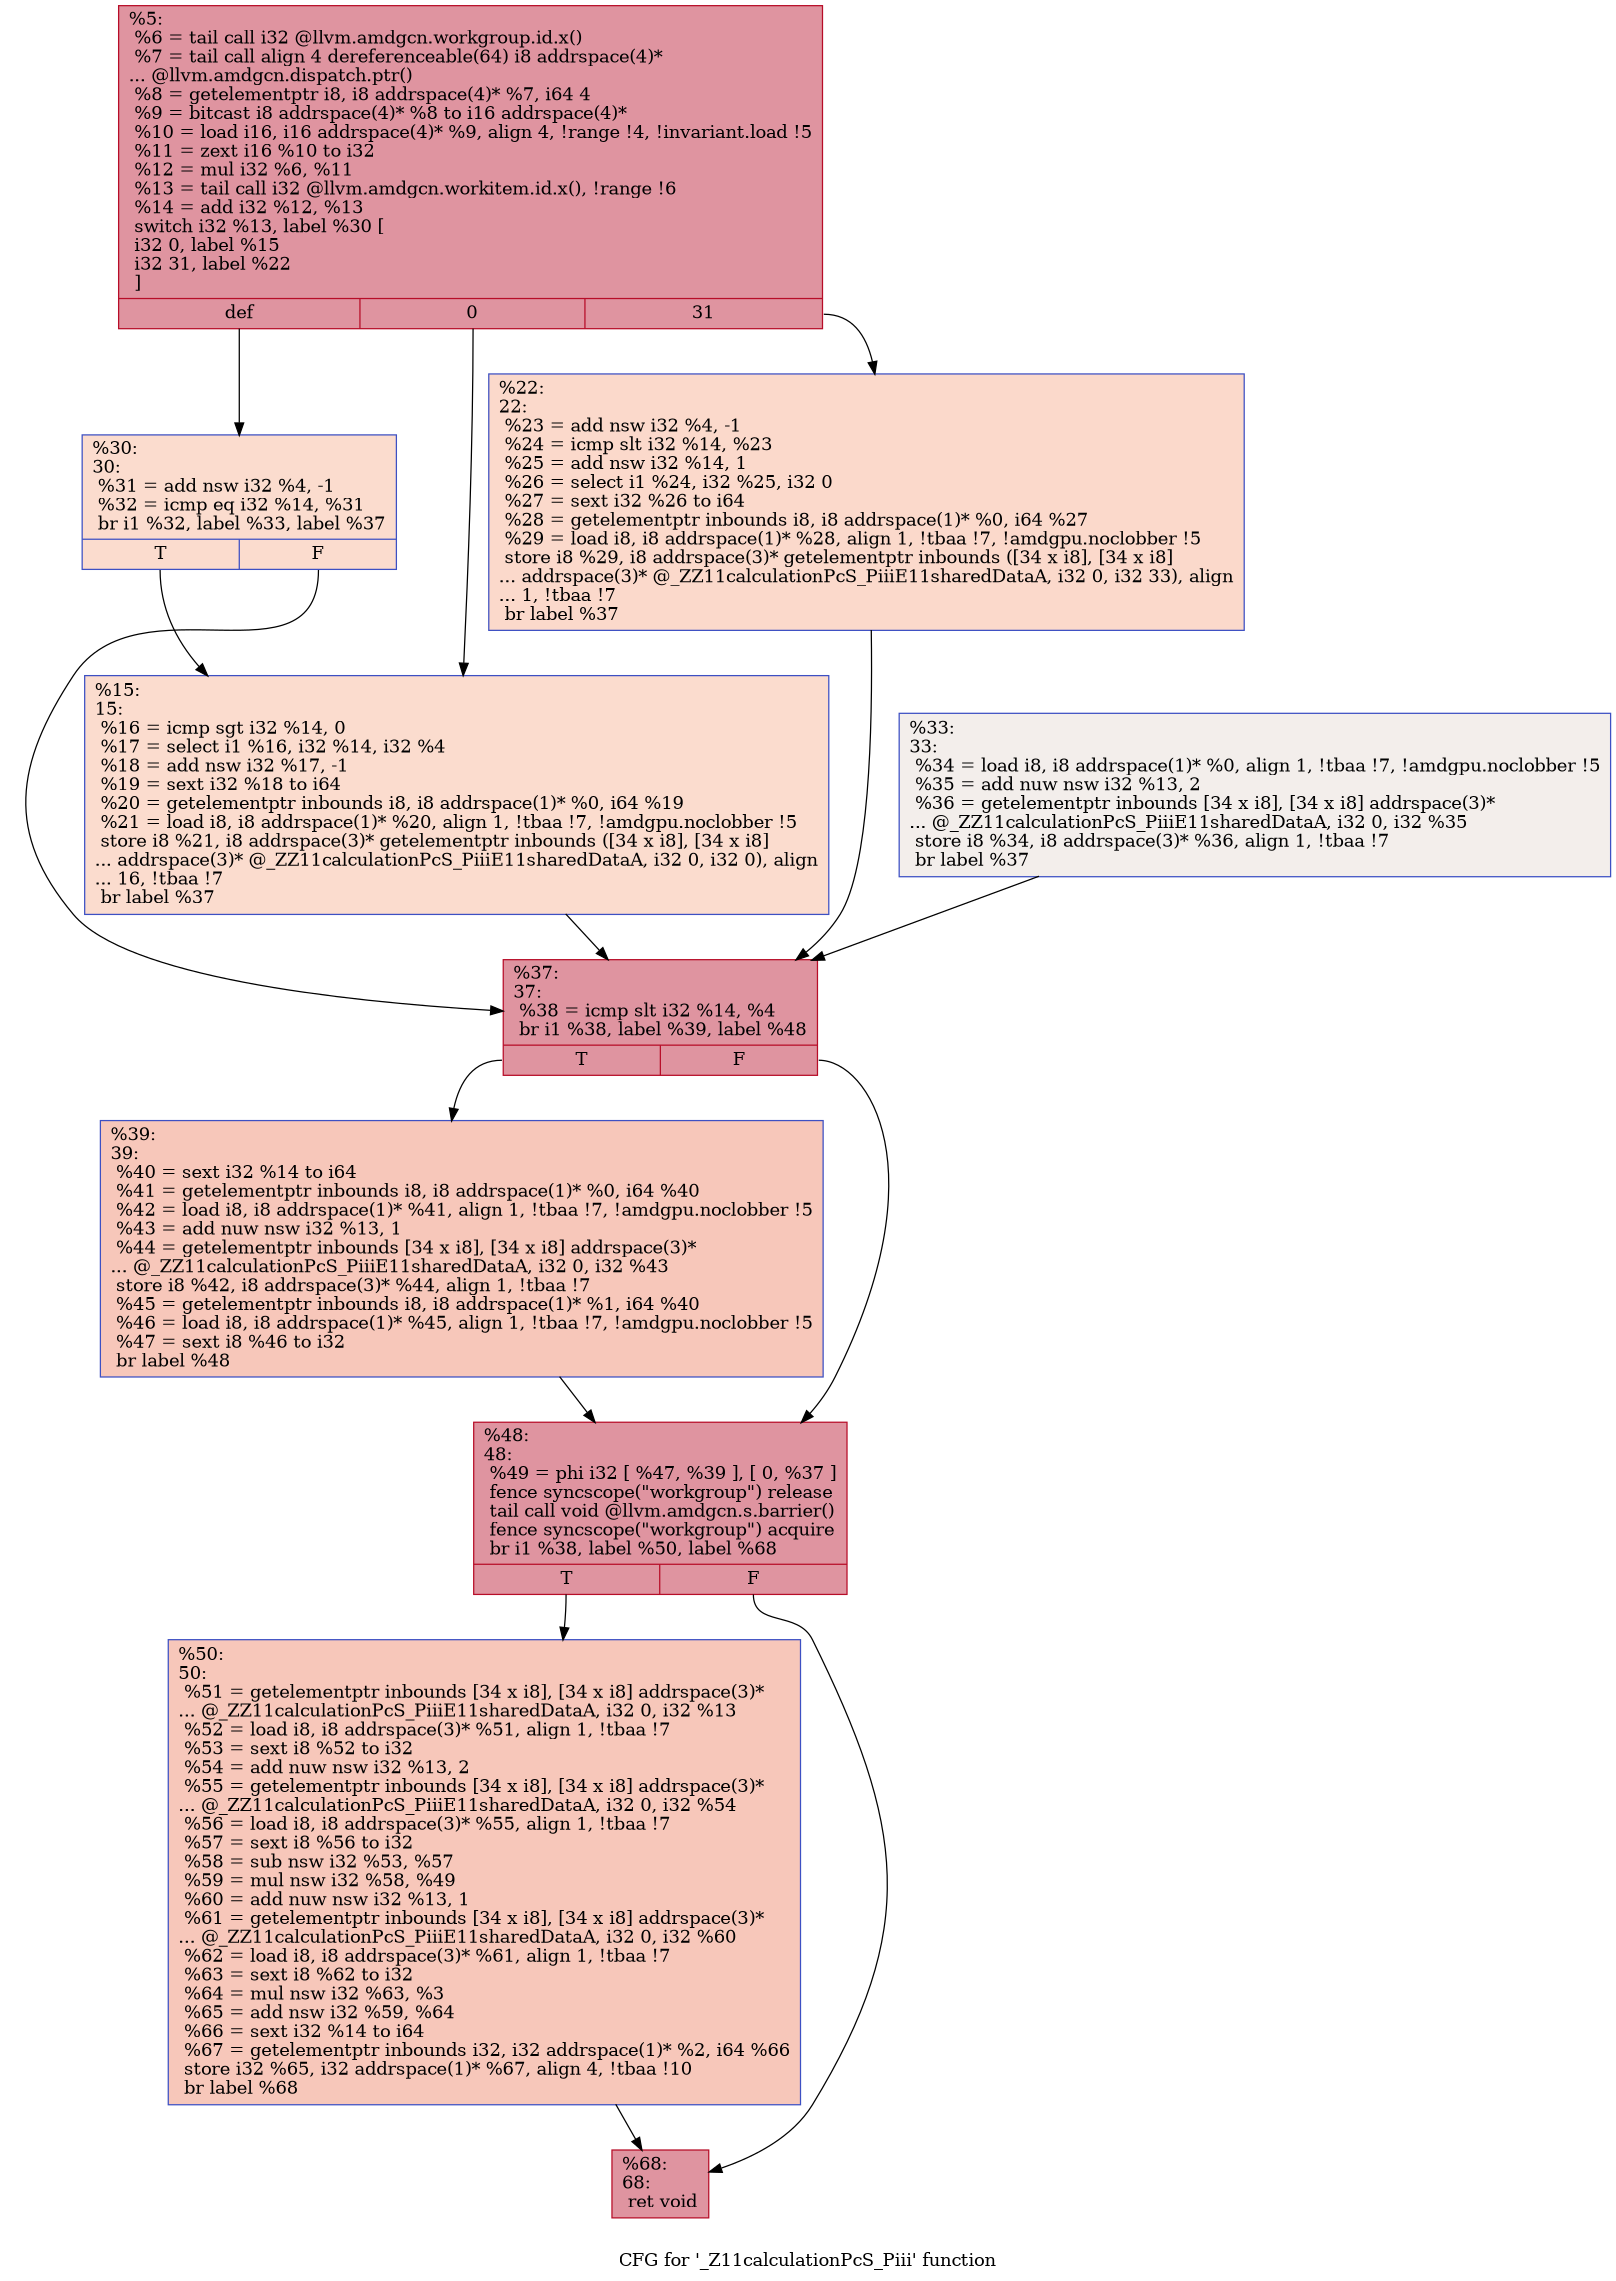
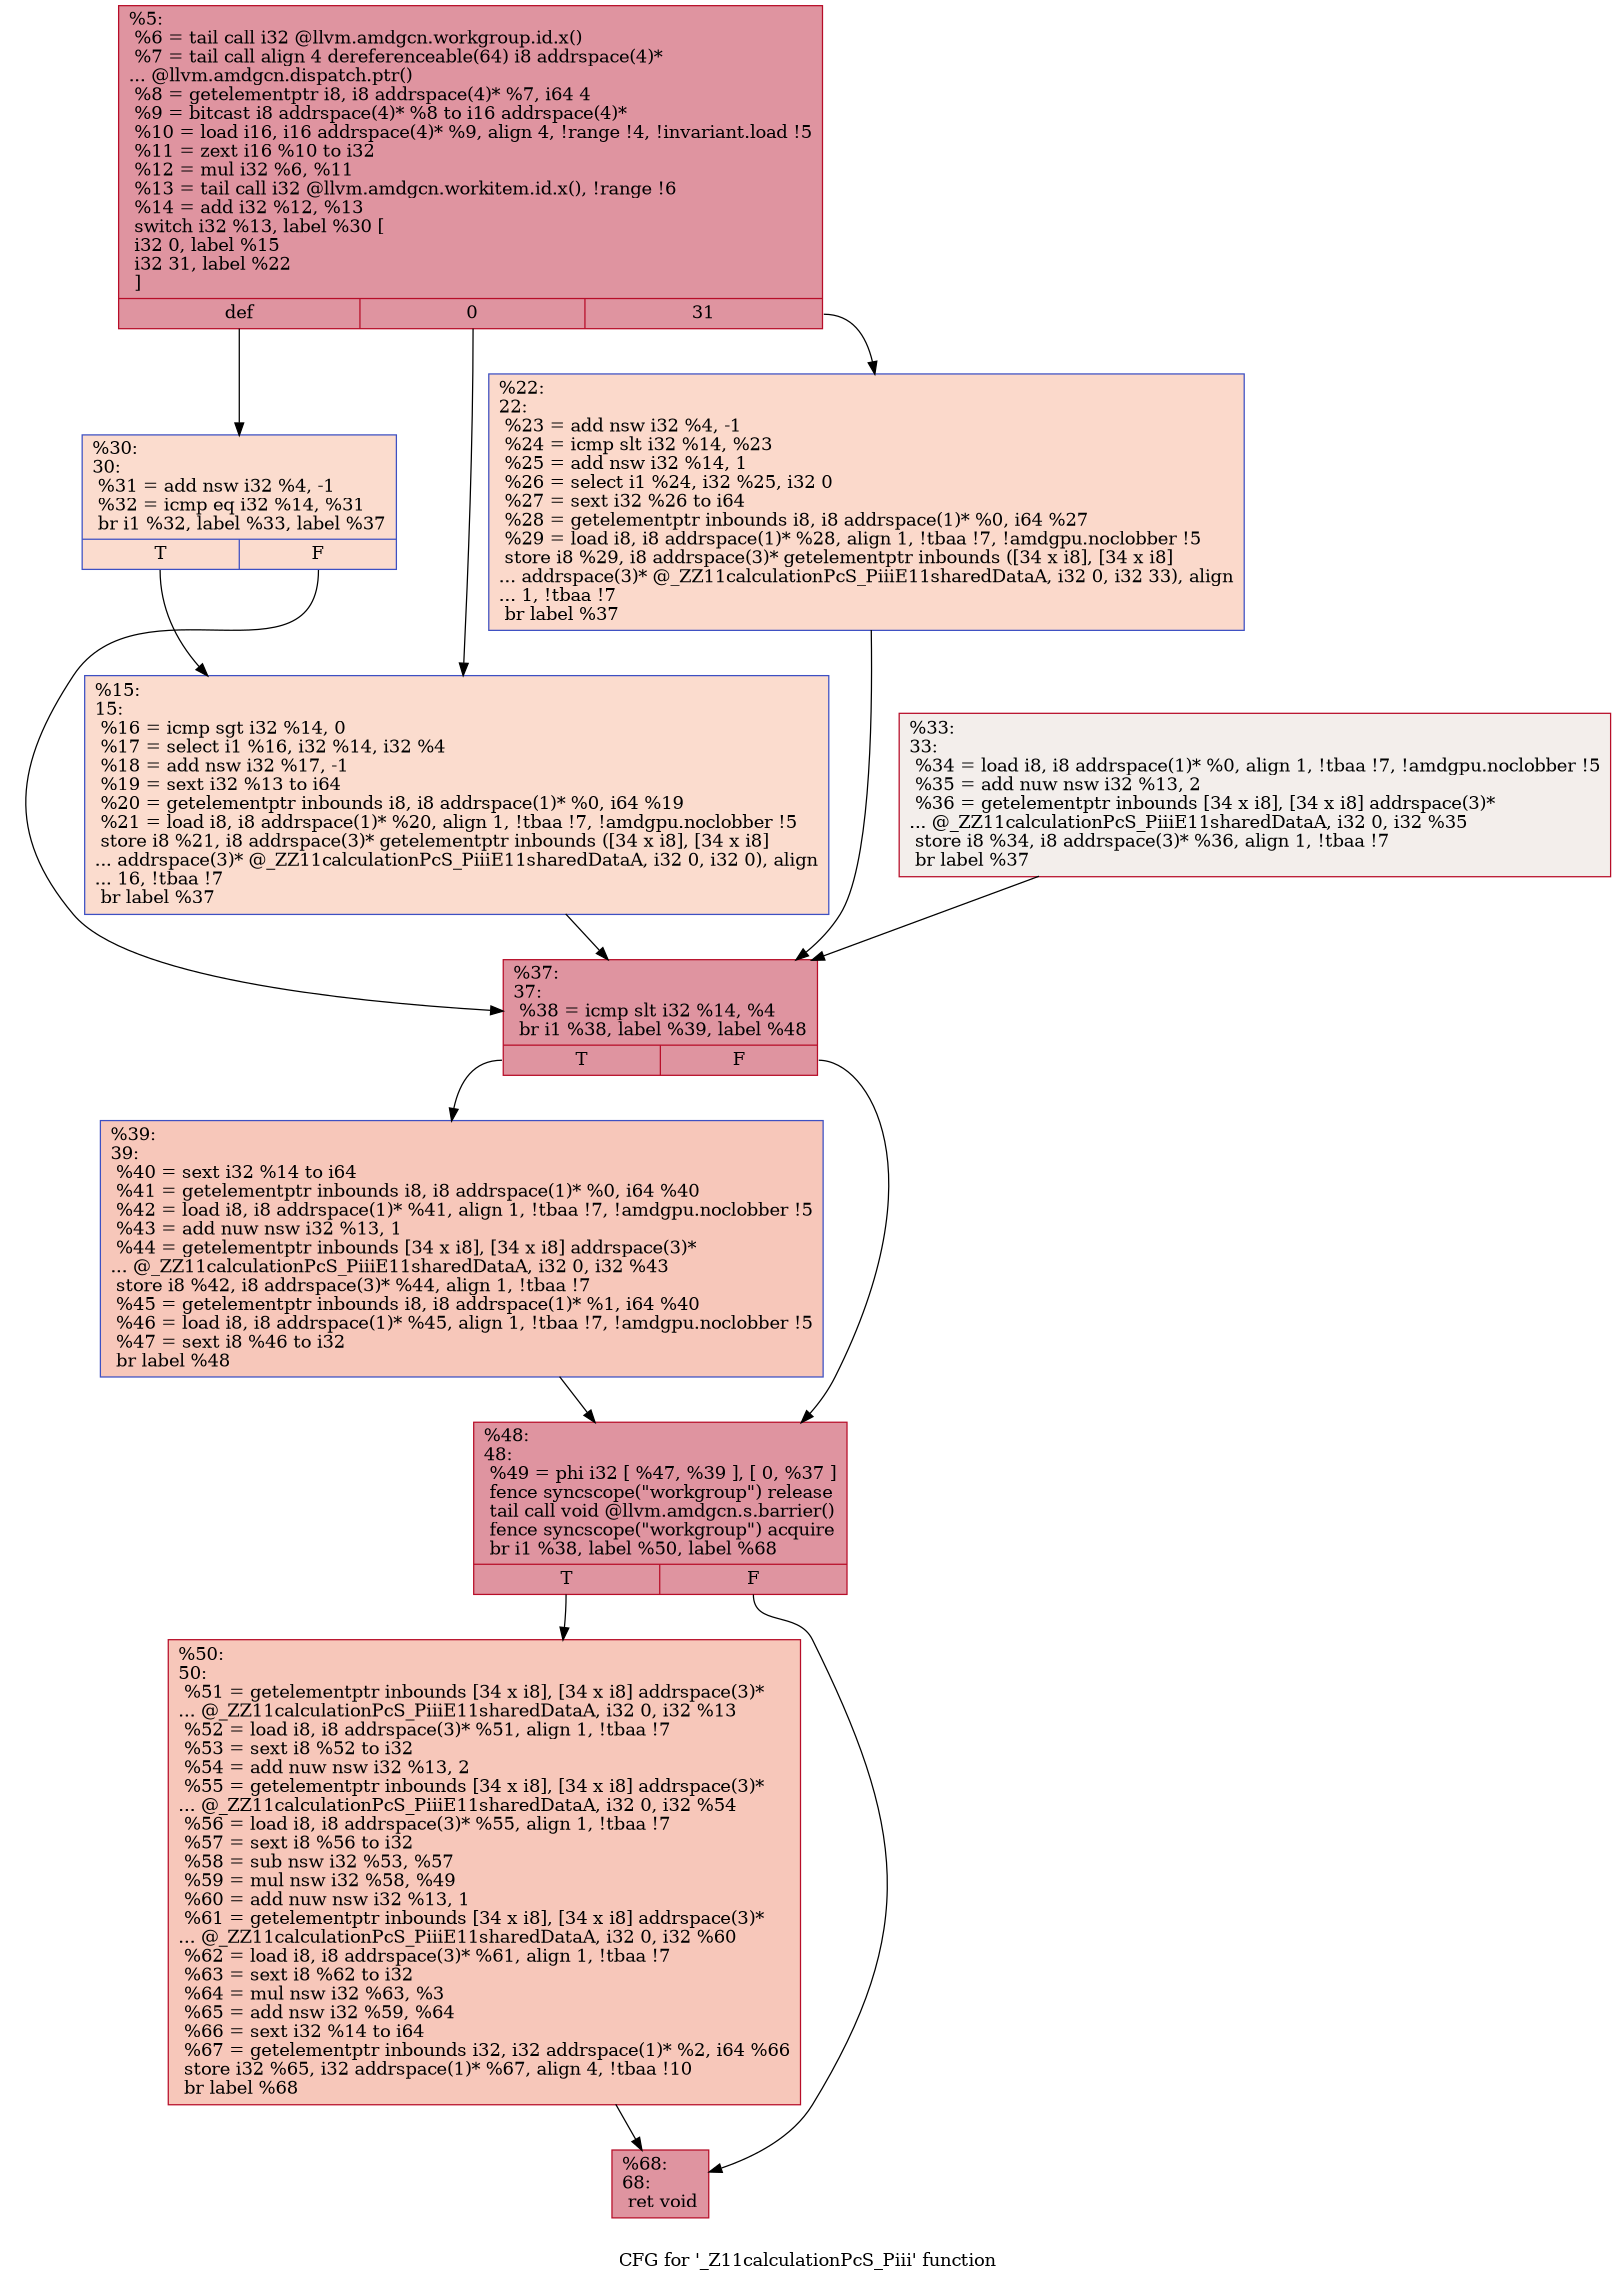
node "%15:": text "%19 = sext i32 %18 to i64" -> "%19 = sext i32 %13 to i64"
node "%33:": color #3d50c3ff -> #b70d28ff
node "%50:": color #3d50c3ff -> #b70d28ff
